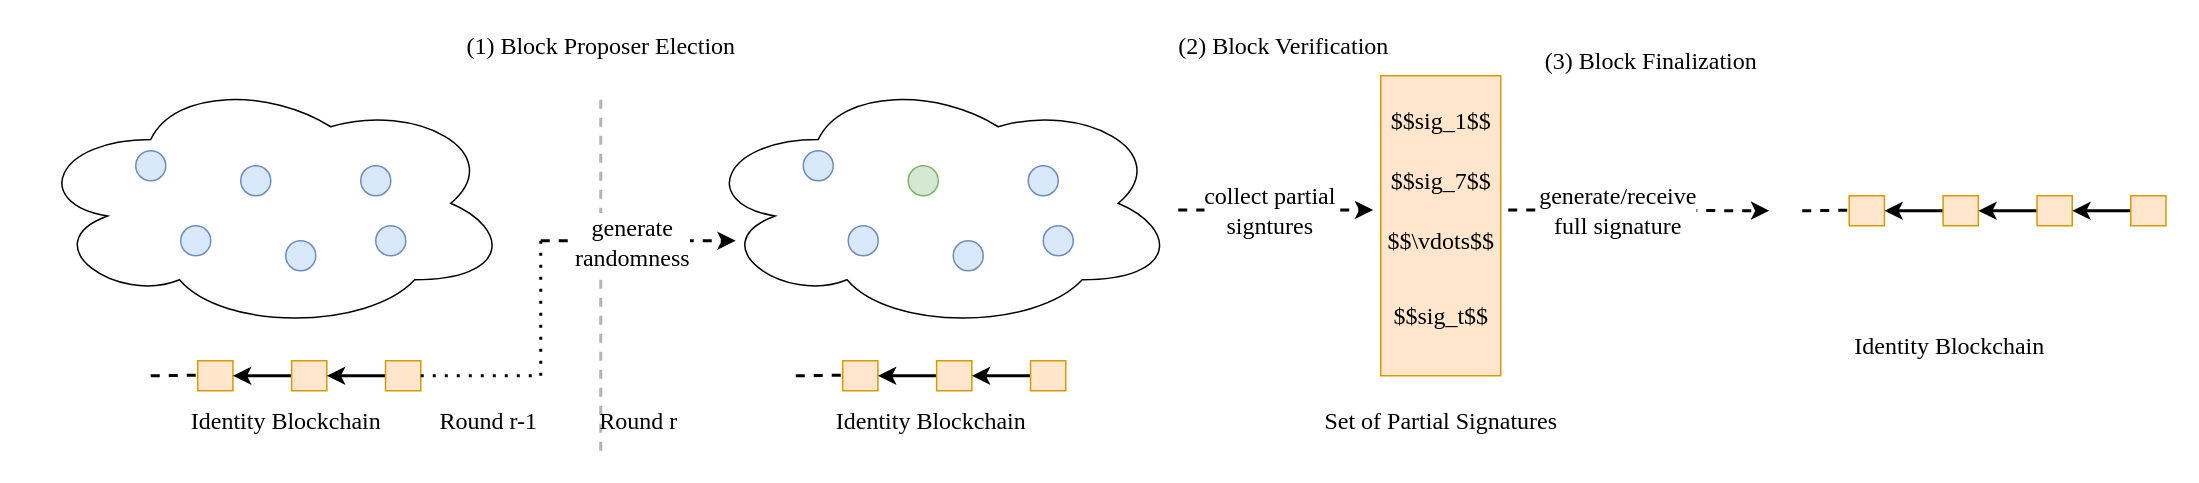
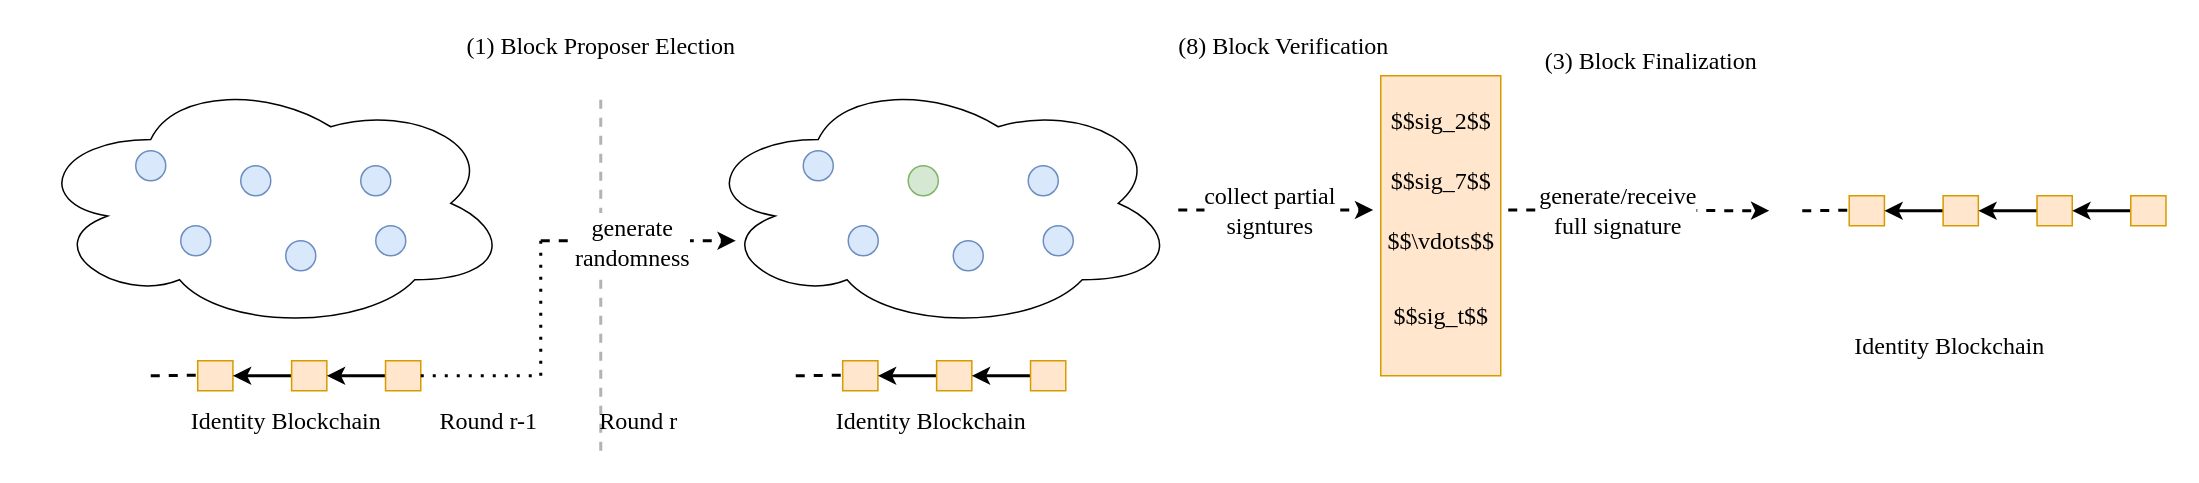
node "(2) Block Verification": label "(2) Block Verification" -> "(8) Block Verification"
node "$$sig_1$$": label "$$sig_1$$" -> "$$sig_2$$"
node "Set of Partial Signatures": removed
